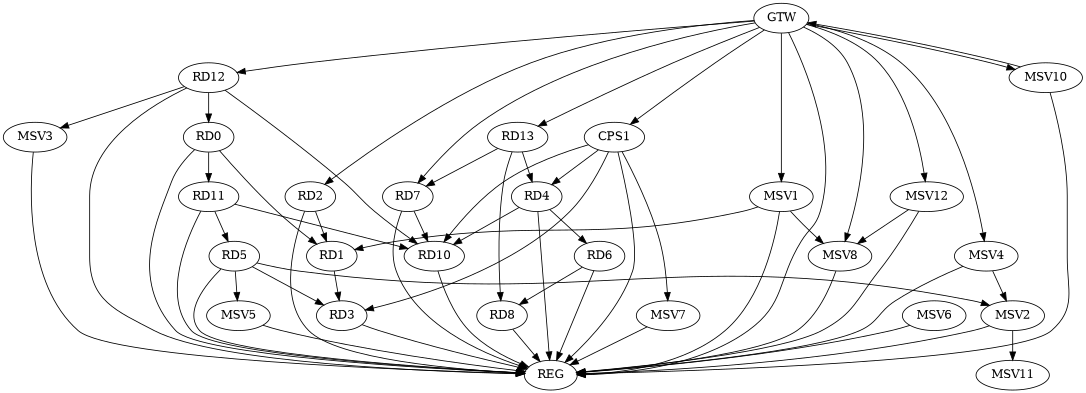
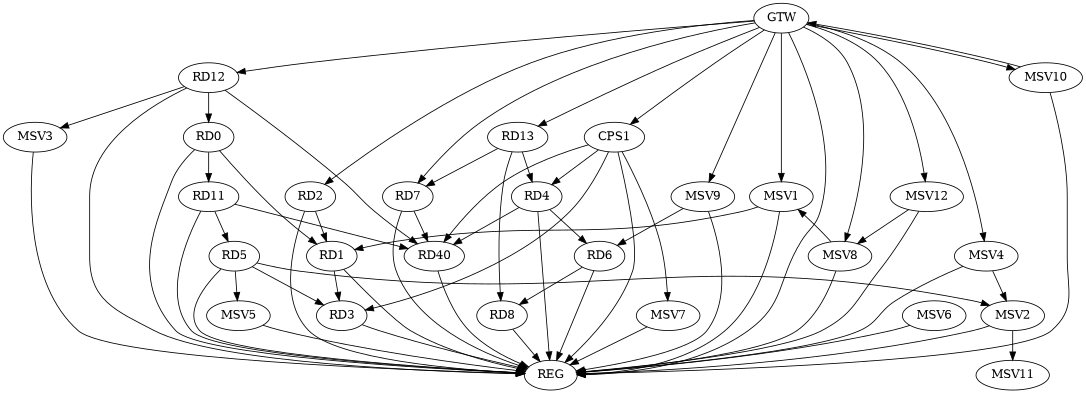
node "MSV9": added
edge "MSV1" -> "MSV8": reversed
node "RD10": label "RD10" -> "RD40"
edge "RD1" -> "REG": added
